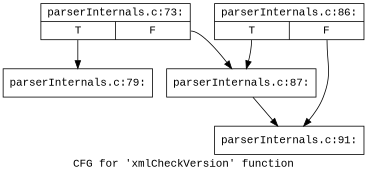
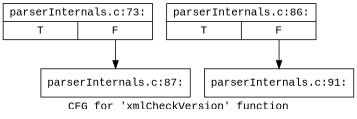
edge "parserInternals.c:86:" -> "parserInternals.c:87:": removed
node "parserInternals.c:79:": removed
edge "parserInternals.c:87:" -> "parserInternals.c:91:": removed
